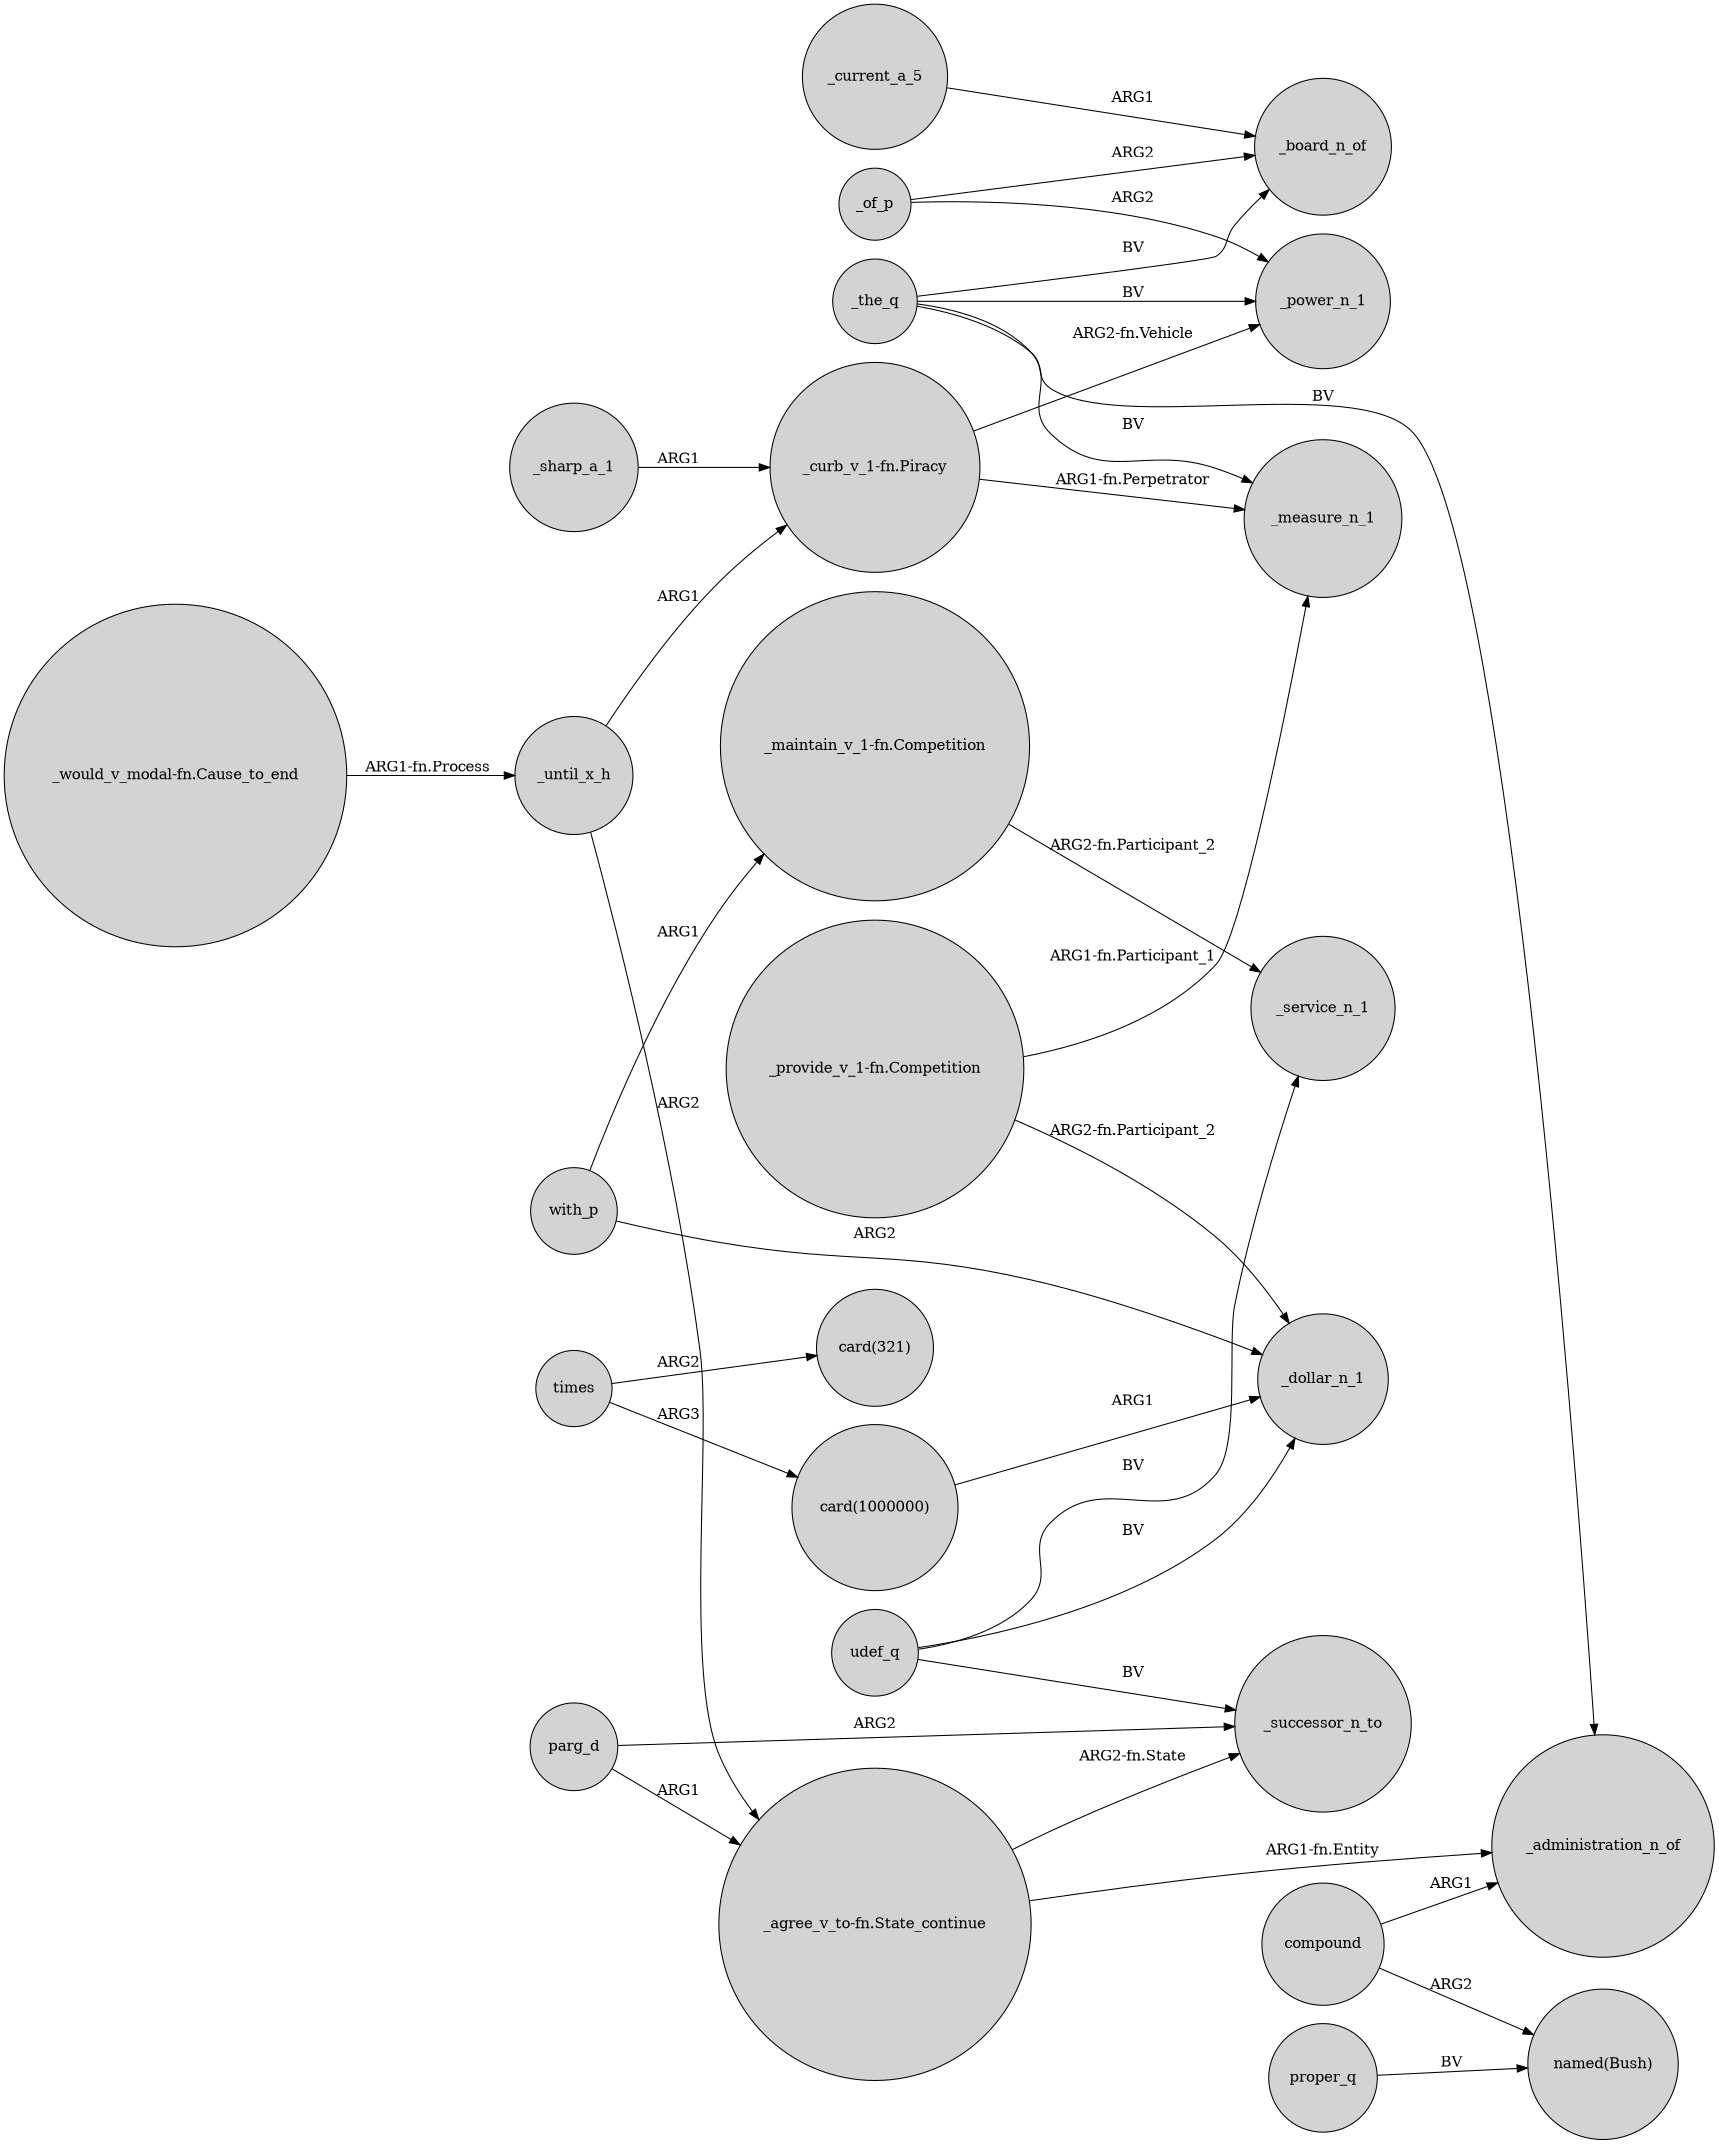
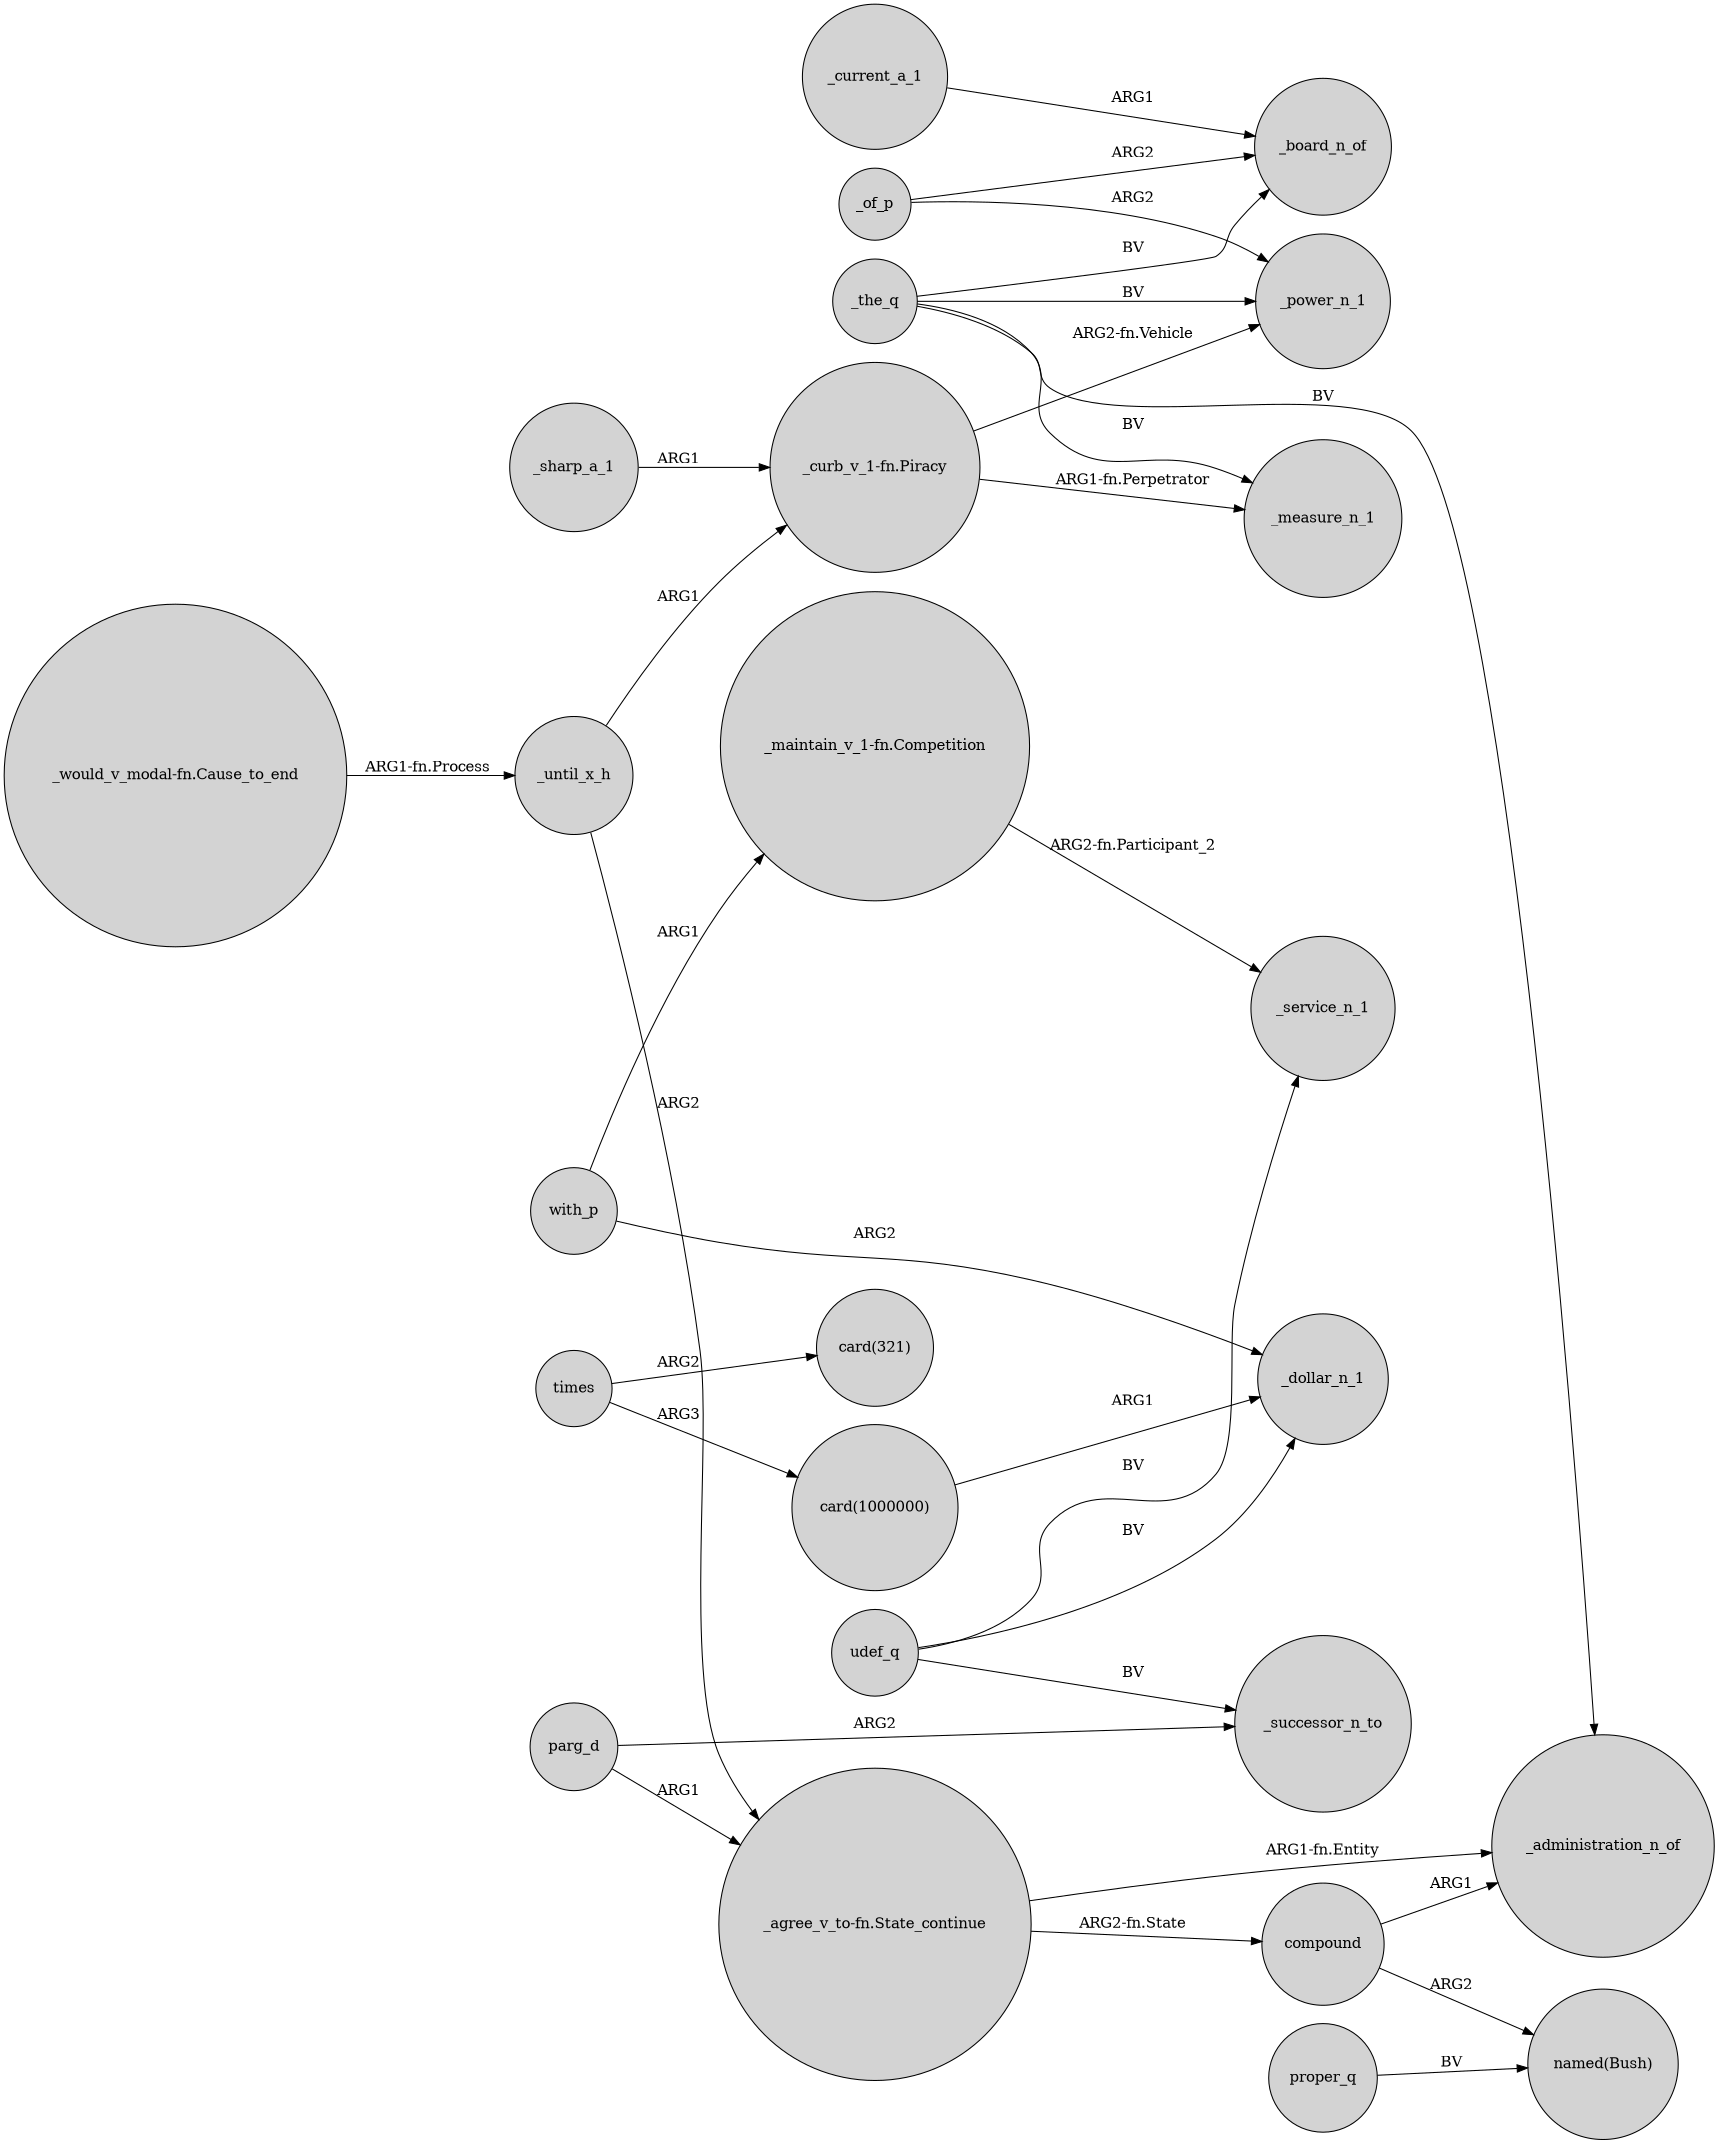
node "_current_a_5": label "_current_a_5" -> "_current_a_1"
node "_provide_v_1-fn.Competition": removed
edge "_agree_v_to-fn.State_continue" -> "_successor_n_to": now "_agree_v_to-fn.State_continue" -> "compound"
